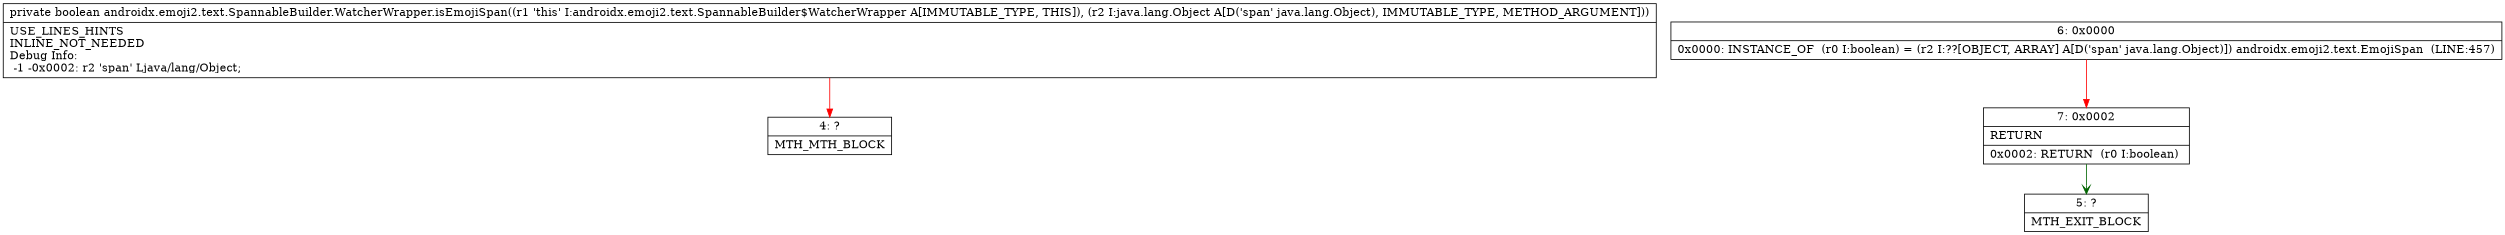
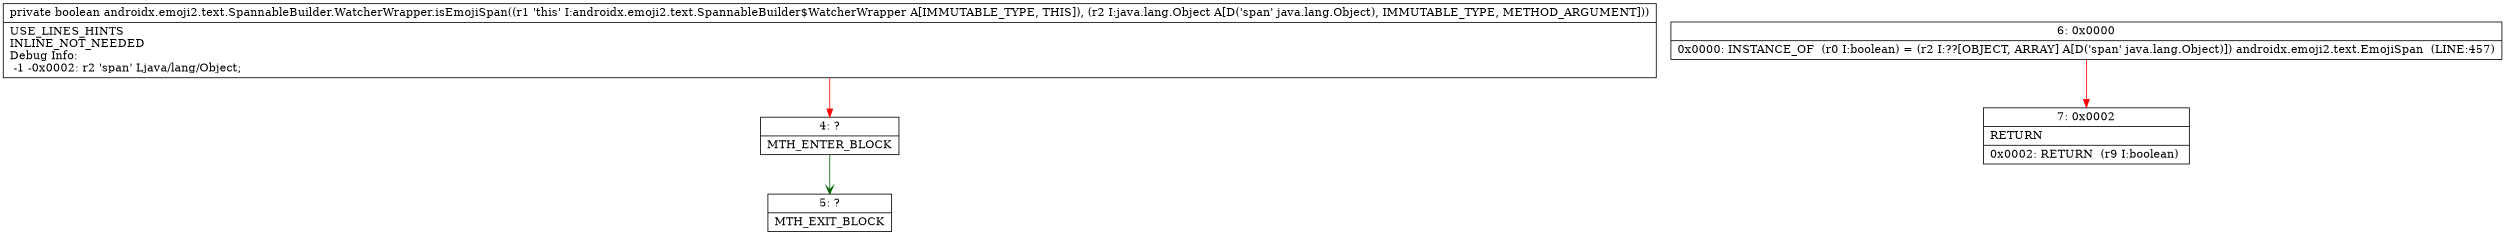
node "4: ?": text "MTH_MTH_BLOCK" -> "MTH_ENTER_BLOCK"
node "7: 0x0002": text "0x0002: RETURN  (r0 I:boolean)" -> "0x0002: RETURN  (r9 I:boolean)"
edge "7: 0x0002" -> "5: ?": now "4: ?" -> "5: ?"
